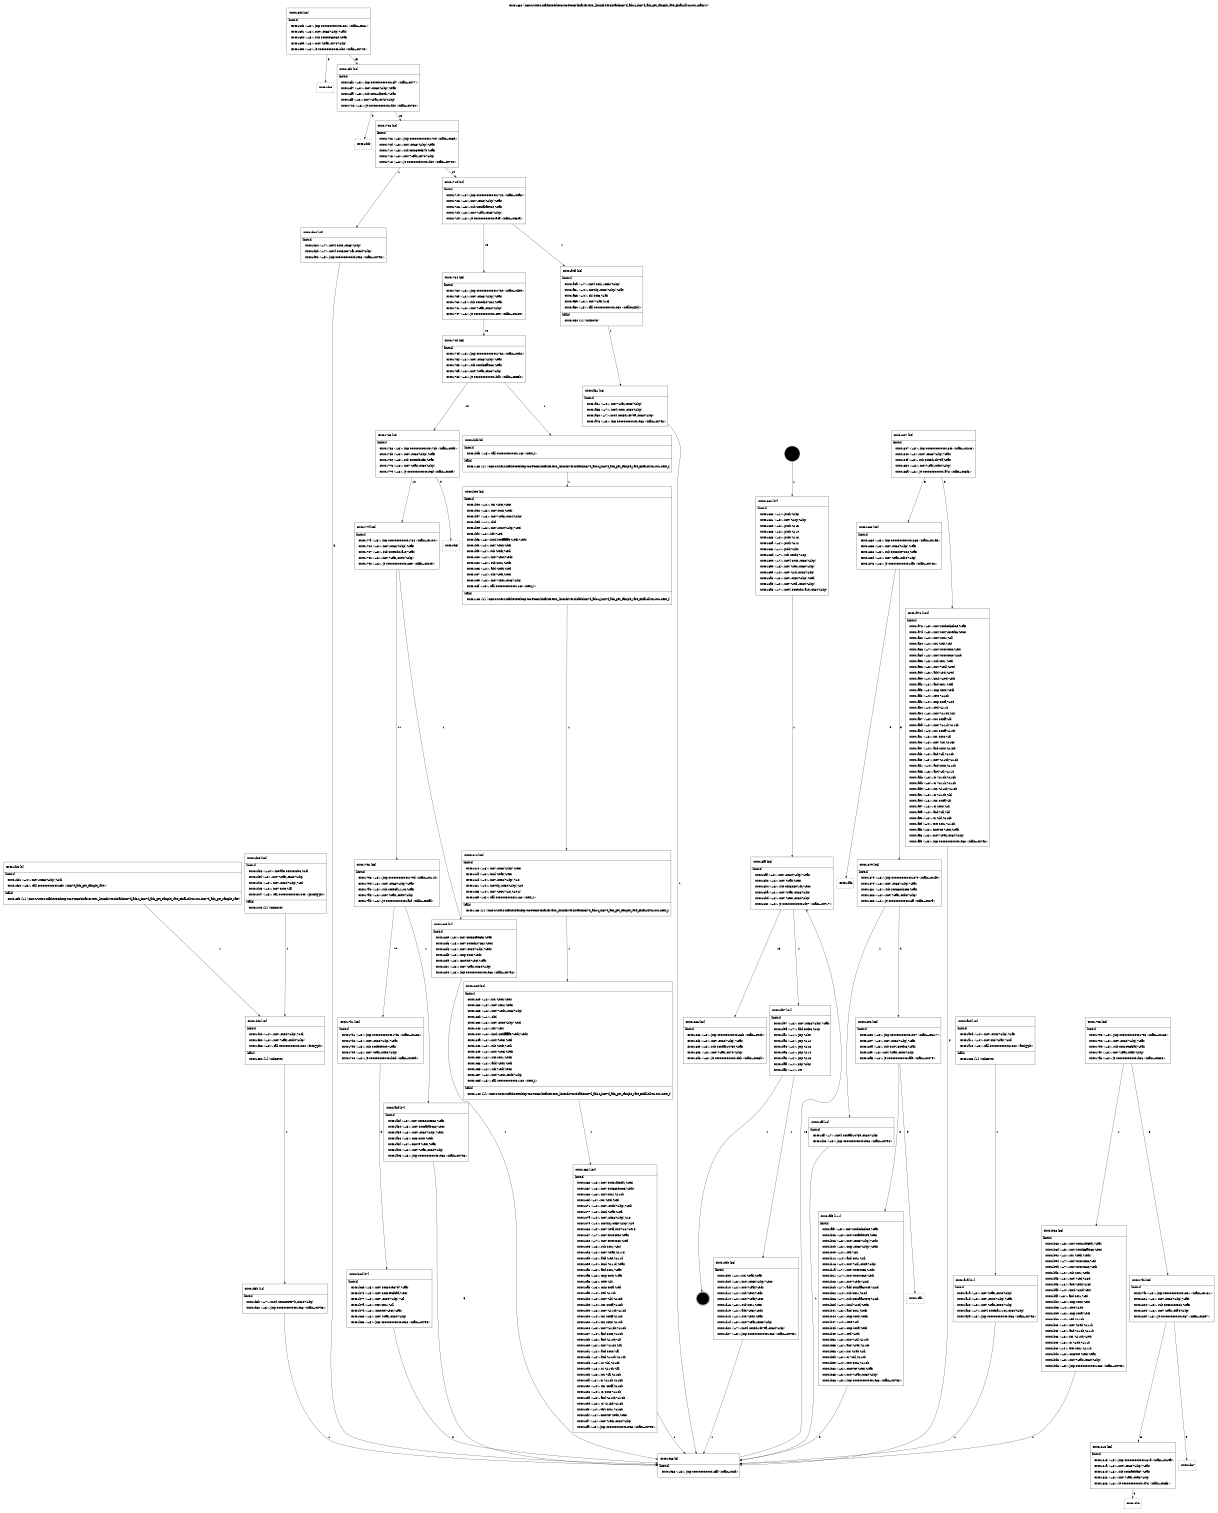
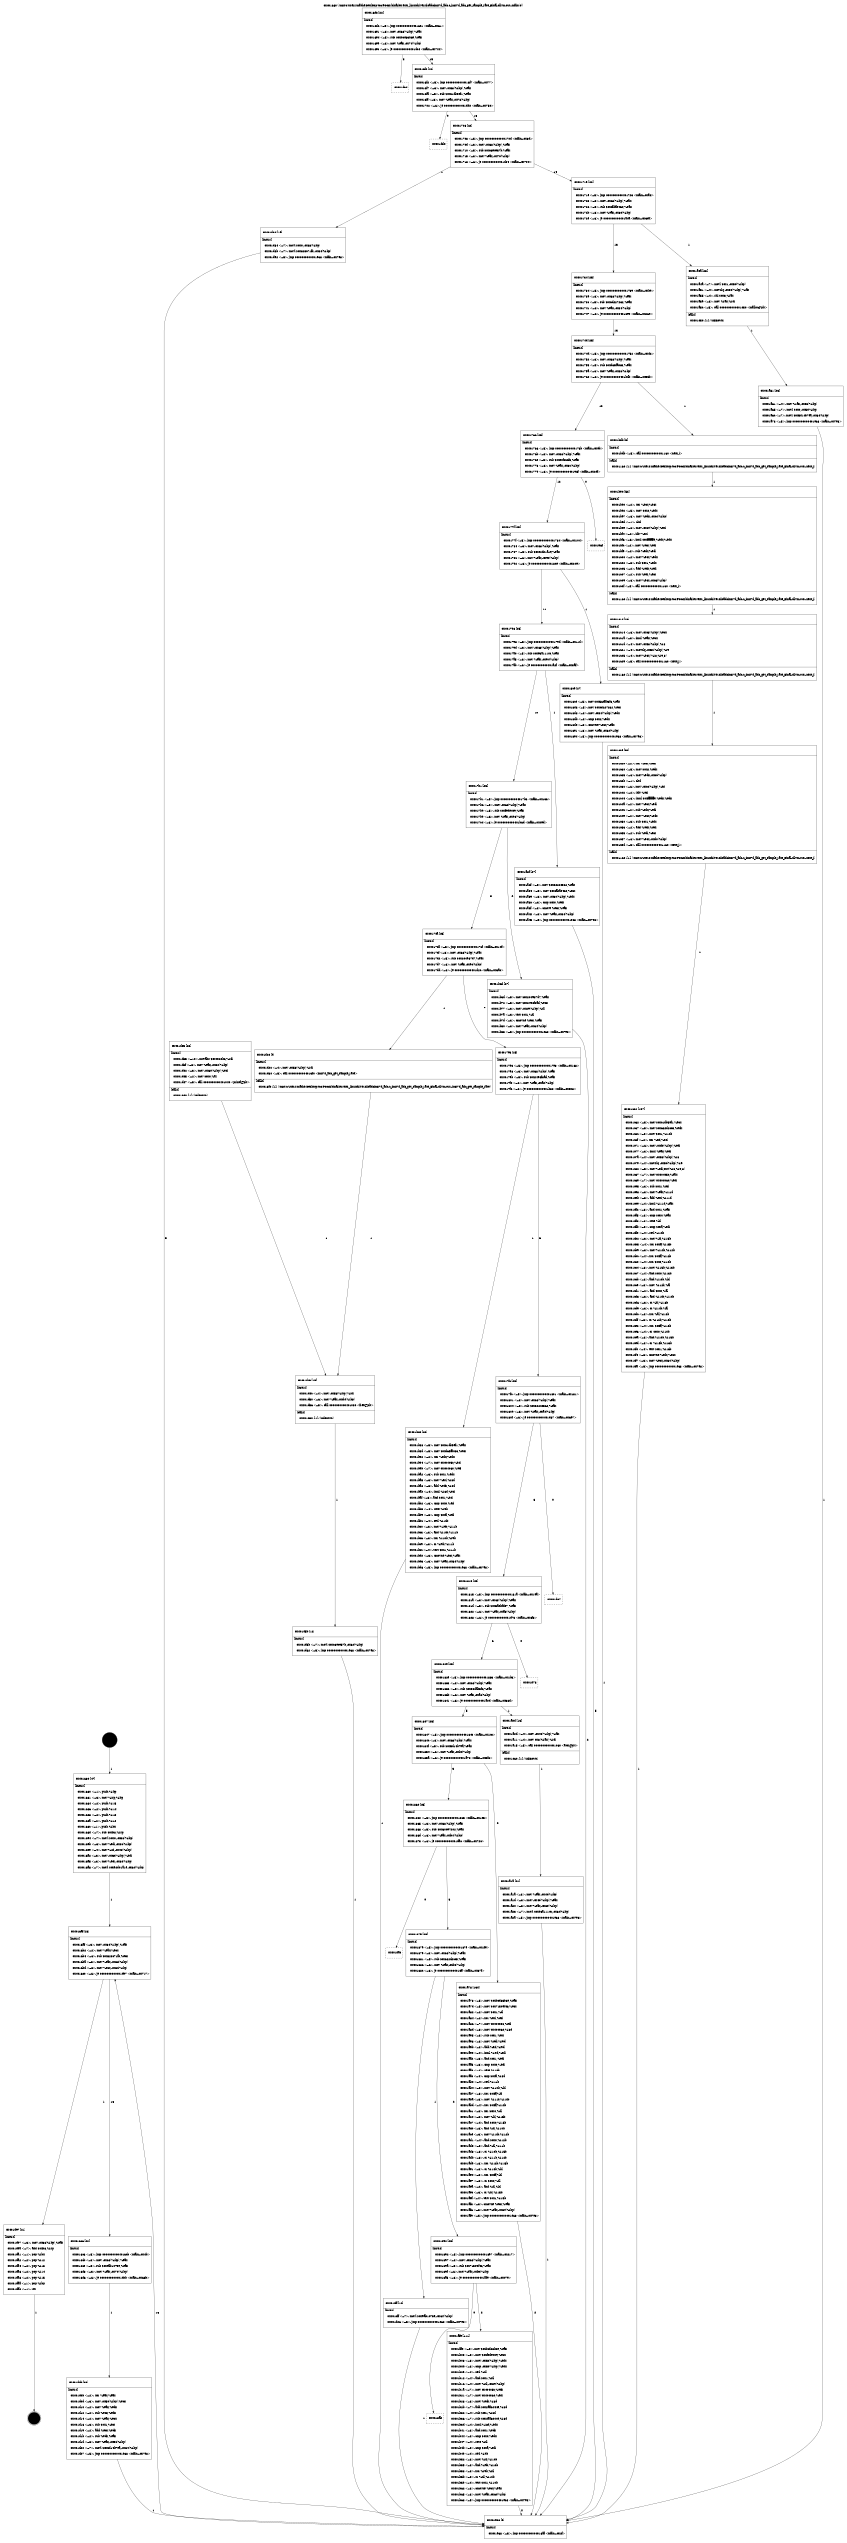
node "0x4017ca [25]": added
edge "0x401d97 [21]" -> "0x401d0b [33]": now "0x4016c6 [22]" -> "0x401d0b [33]"
node "0x40182e [25]": added
